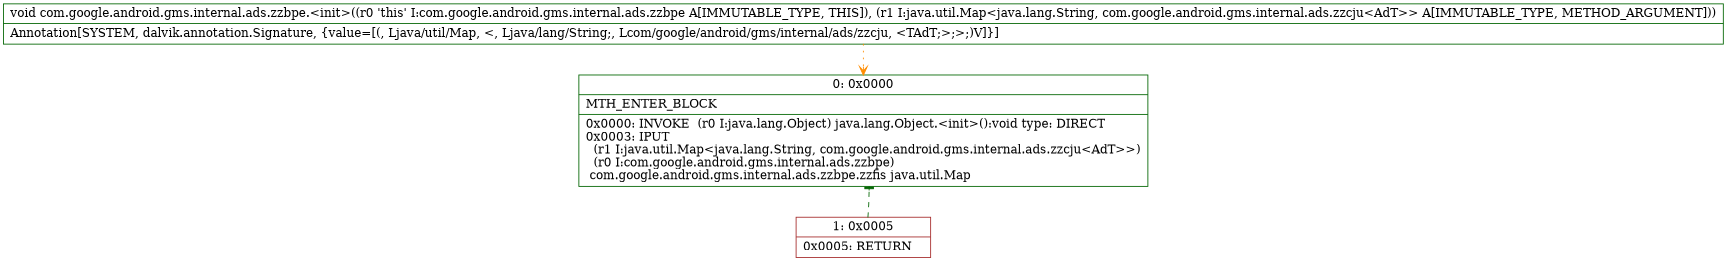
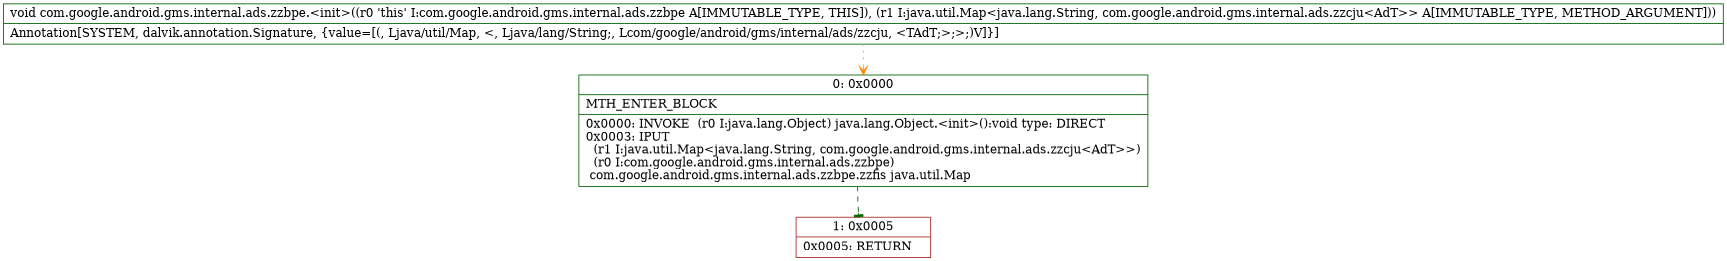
edge "1: 0x0005" -> "0: 0x0000": reversed
